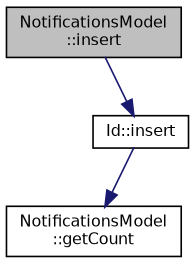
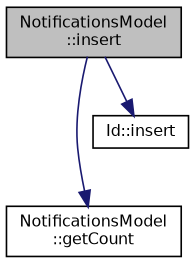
edge "Id::insert" -> "NotificationsModel ::getCount": now "NotificationsModel ::insert" -> "NotificationsModel ::getCount"
